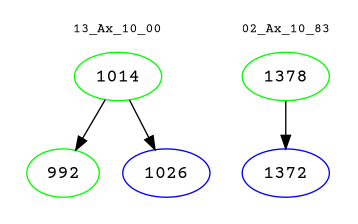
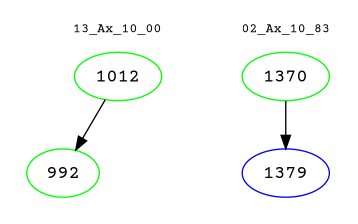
node "1014": label "1014" -> "1012"
node "1378": label "1378" -> "1370"
node "1026": removed
node "1372": label "1372" -> "1379"
